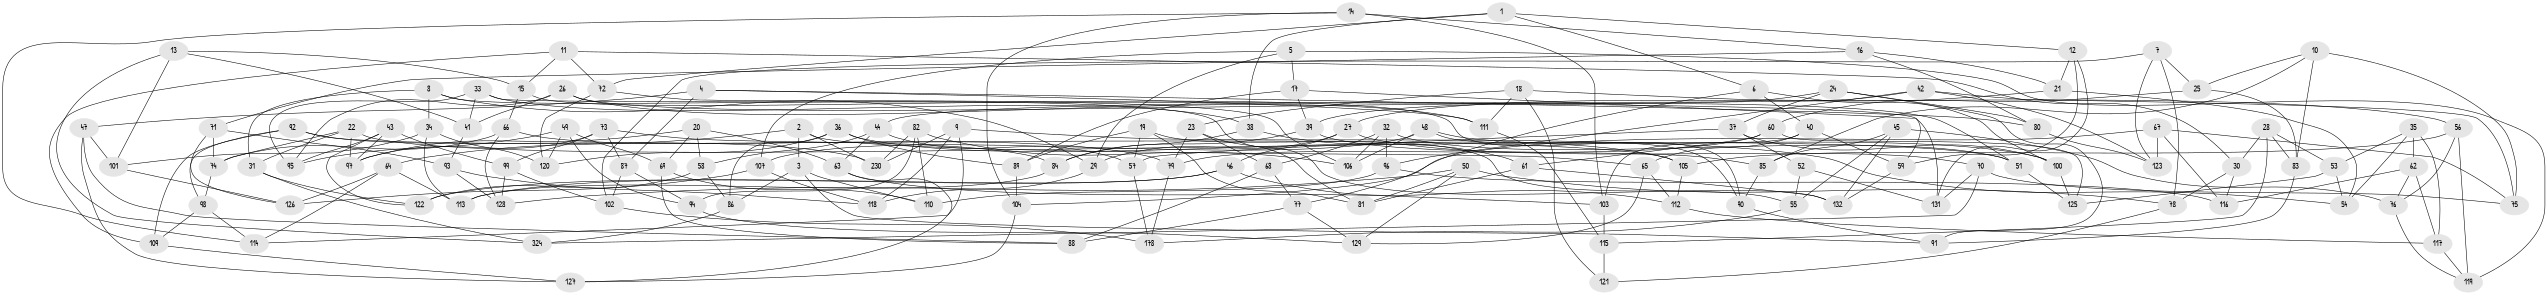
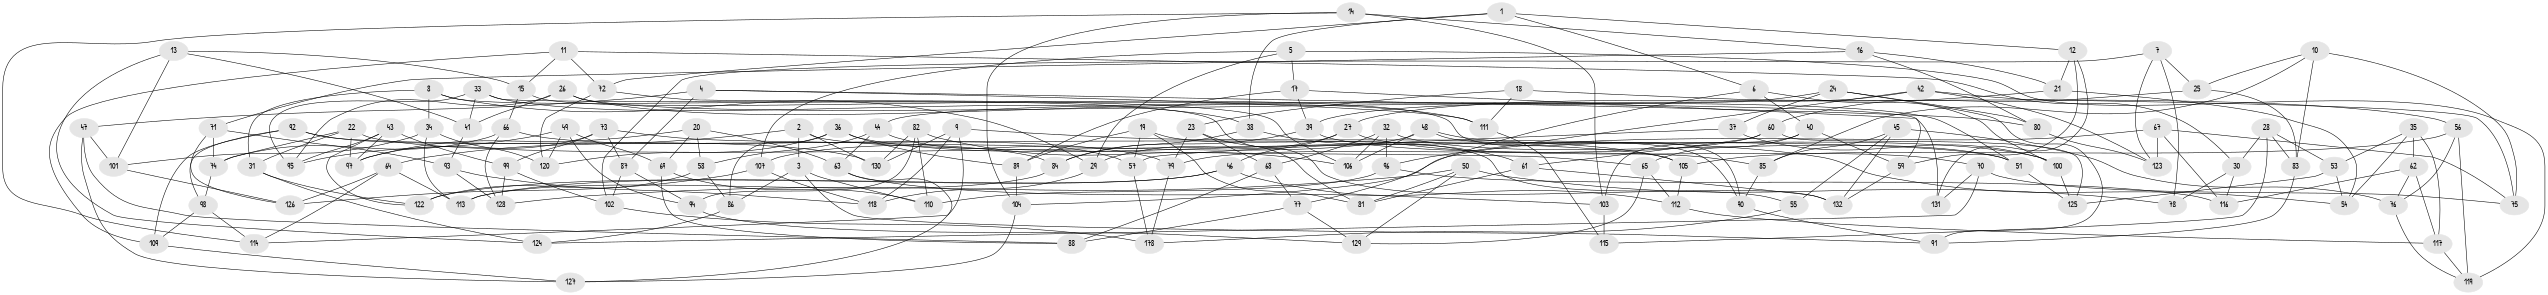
node "230": label "230" -> "130"
node "52": removed
node "324": label "324" -> "124"
node "121": removed
